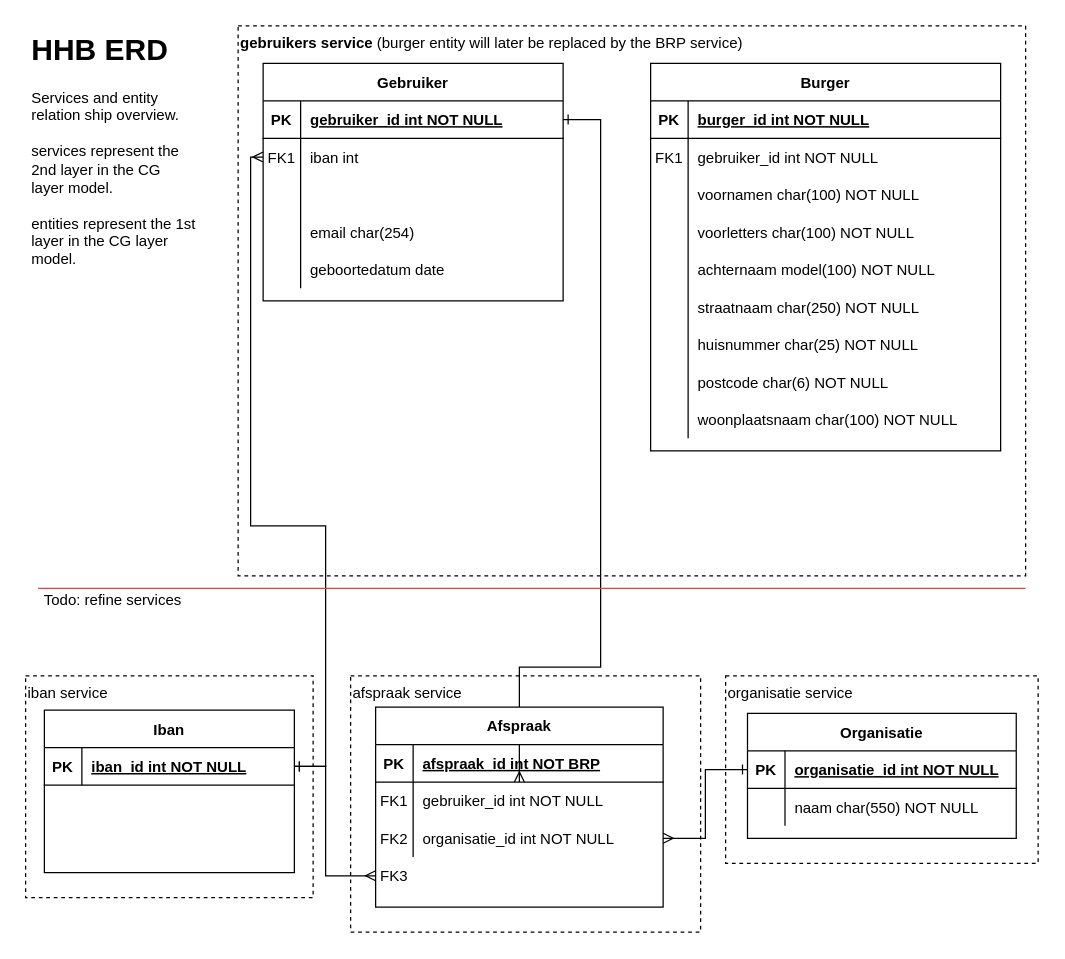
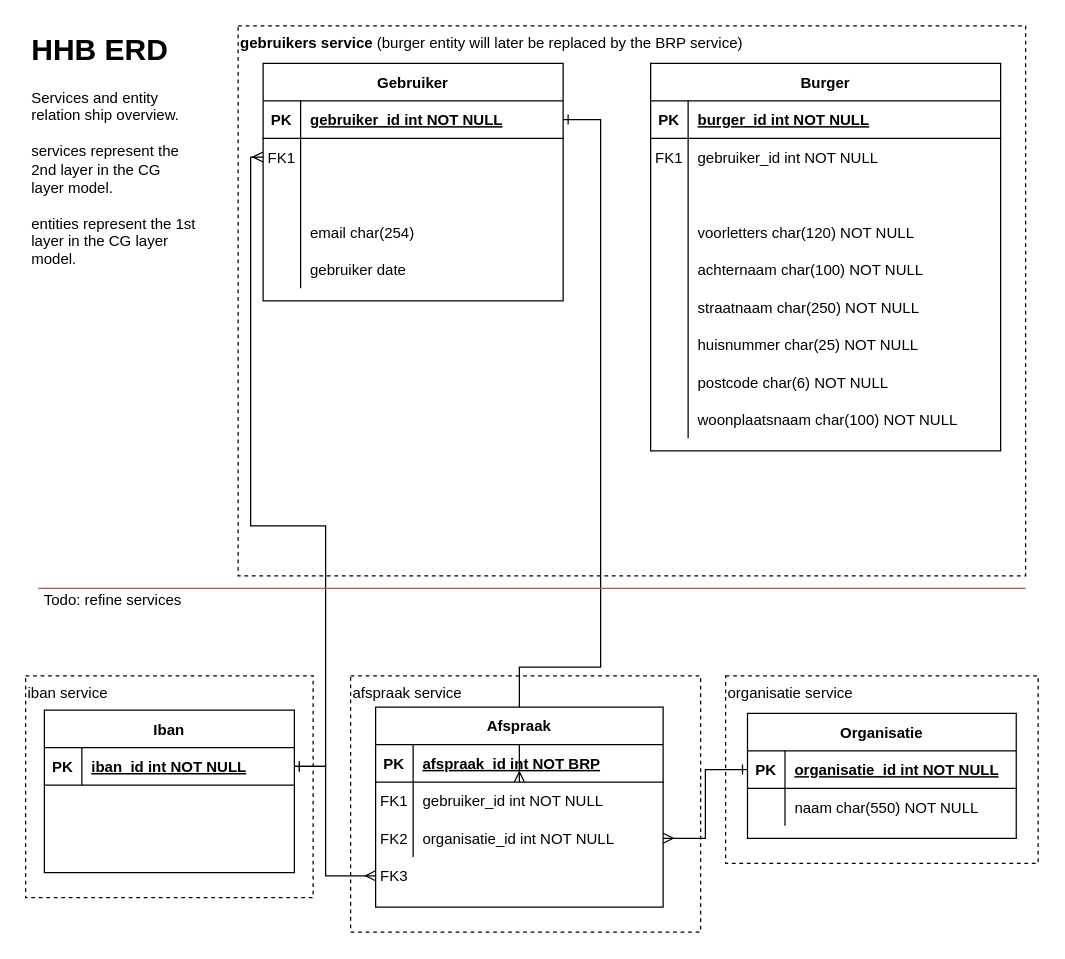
node "iban int": removed
node "voornamen char(100) NOT NULL": removed
node "voorletters char(100) NOT NULL": label "voorletters char(100) NOT NULL" -> "voorletters char(120) NOT NULL"
node "geboortedatum date": label "geboortedatum date" -> "gebruiker date"
node "achternaam model(100) NOT NULL": label "achternaam model(100) NOT NULL" -> "achternaam char(100) NOT NULL"
